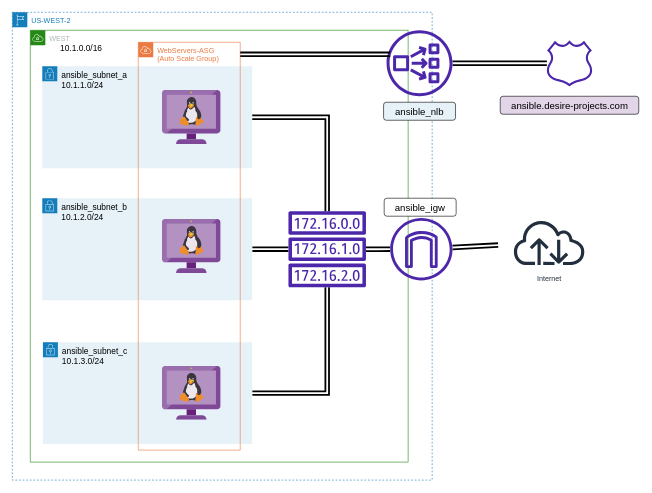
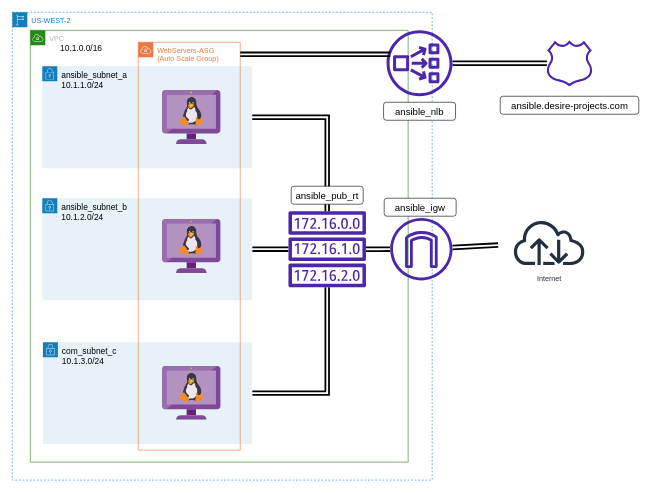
node "WEST": label "WEST" -> "VPC"
node "ansible.desire-projects.com": fillcolor #e1d5e7 -> #ffffff
node "ansible_nlb": fillcolor #e6f2f8 -> #ffffff
node "ansible_pub_rt": added
node "ansible_subnet_c 10.1.3.0/24": label "ansible_subnet_c 10.1.3.0/24" -> "com_subnet_c 10.1.3.0/24"
